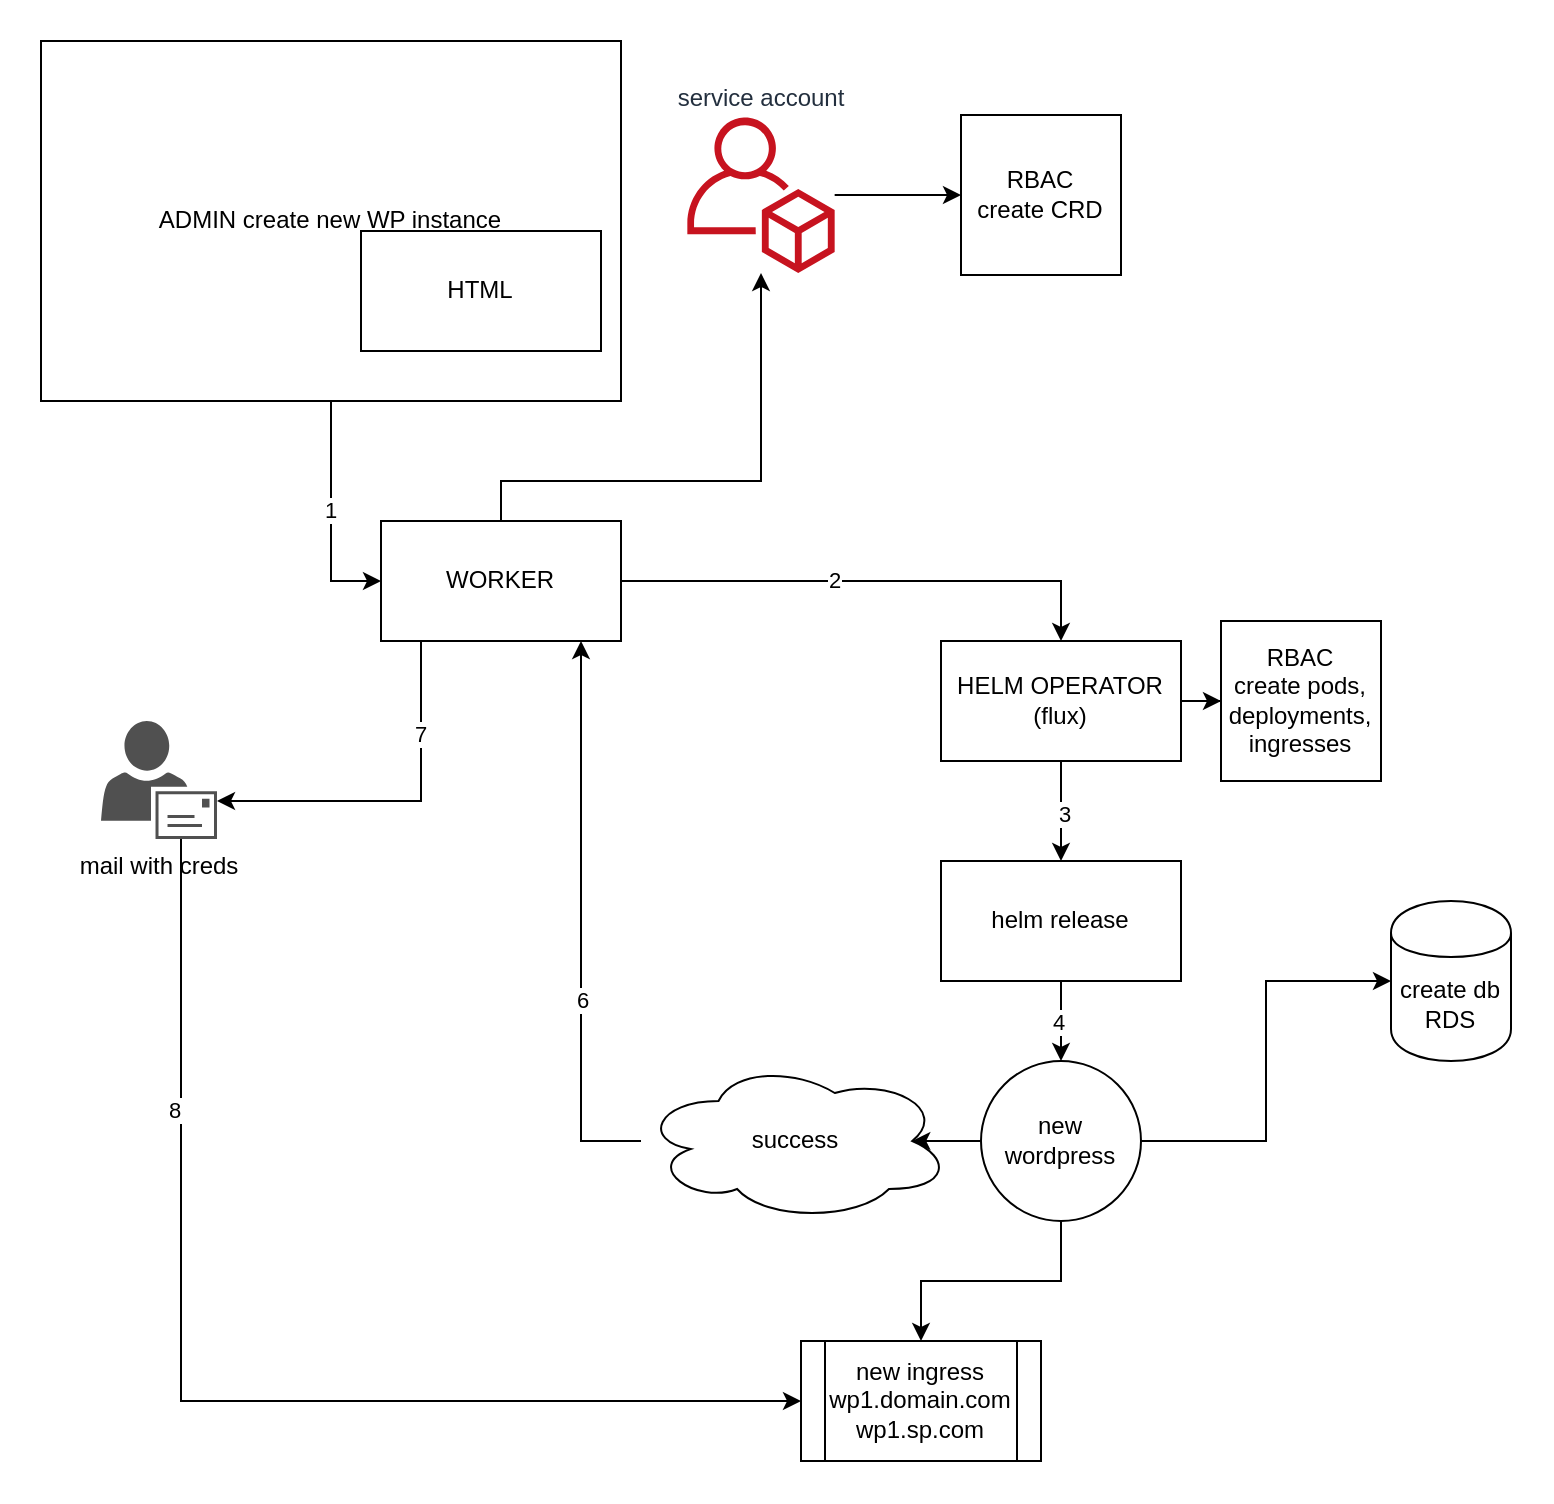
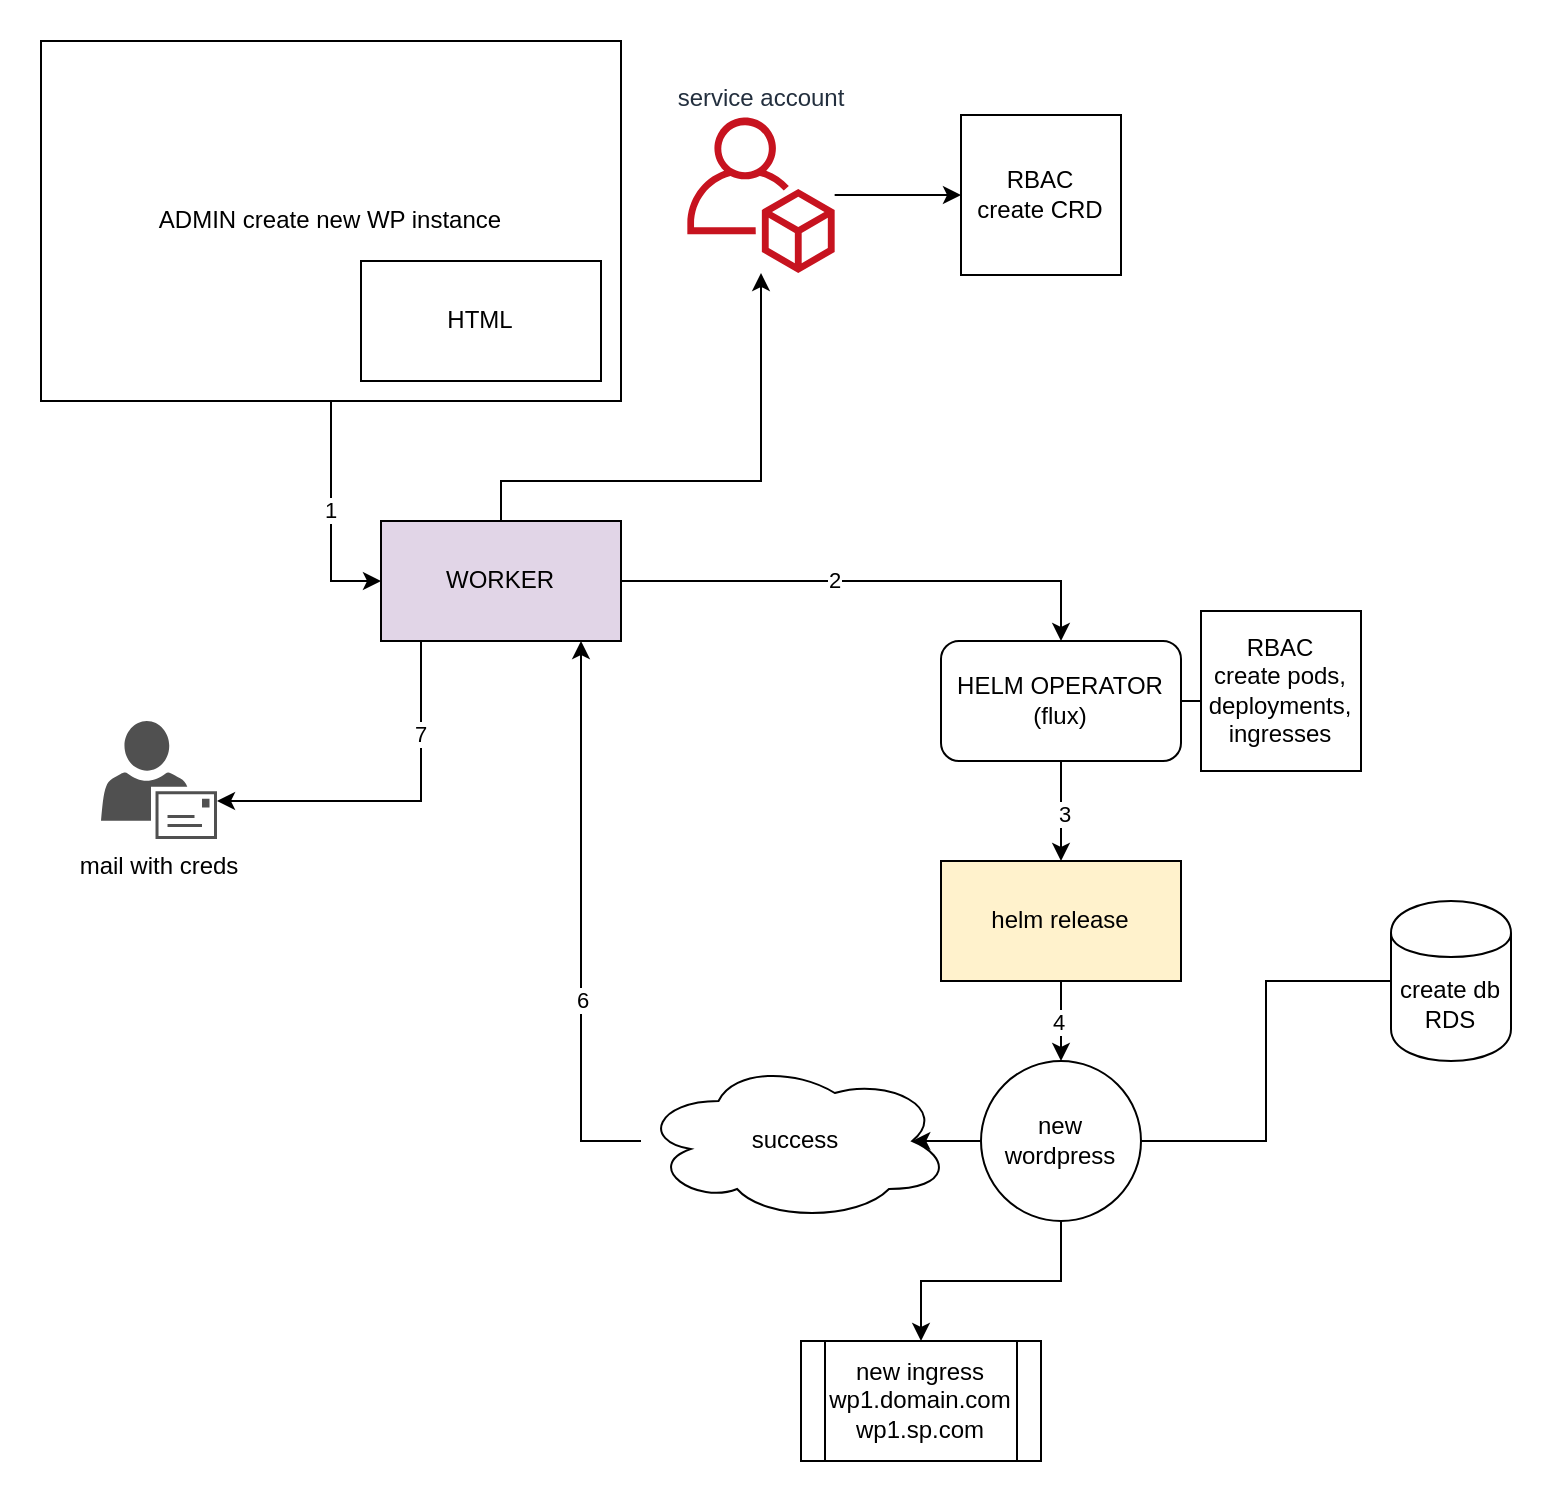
node "HTML": moved (481, 291) -> (481, 321)
node "WORKER": fillcolor #ffffff -> #e1d5e7
node "HELM OPERATOR (flux)": shape rectangle -> rounded rectangle
node "RBAC create pods, deployments, ingresses": moved (1301, 701) -> (1281, 691)
node "helm release": fillcolor #ffffff -> #fff2cc
edge "new wordpress" -> "create db RDS": arrowhead classic -> none
edge "mail with creds" -> "new ingress wp1.domain.com wp1.sp.com": removed, label "8"
